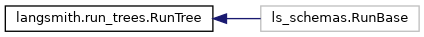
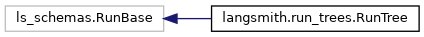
edge "ls_schemas.RunBase" -> "langsmith.run_trees.RunTree": reversed
